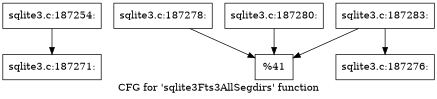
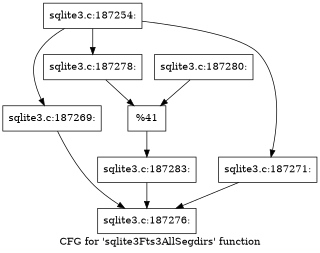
edge "sqlite3.c:187254:" -> "sqlite3.c:187278:": added
edge "sqlite3.c:187283:" -> "%41": reversed
node "sqlite3.c:187269:": added
edge "sqlite3.c:187271:" -> "sqlite3.c:187276:": added
